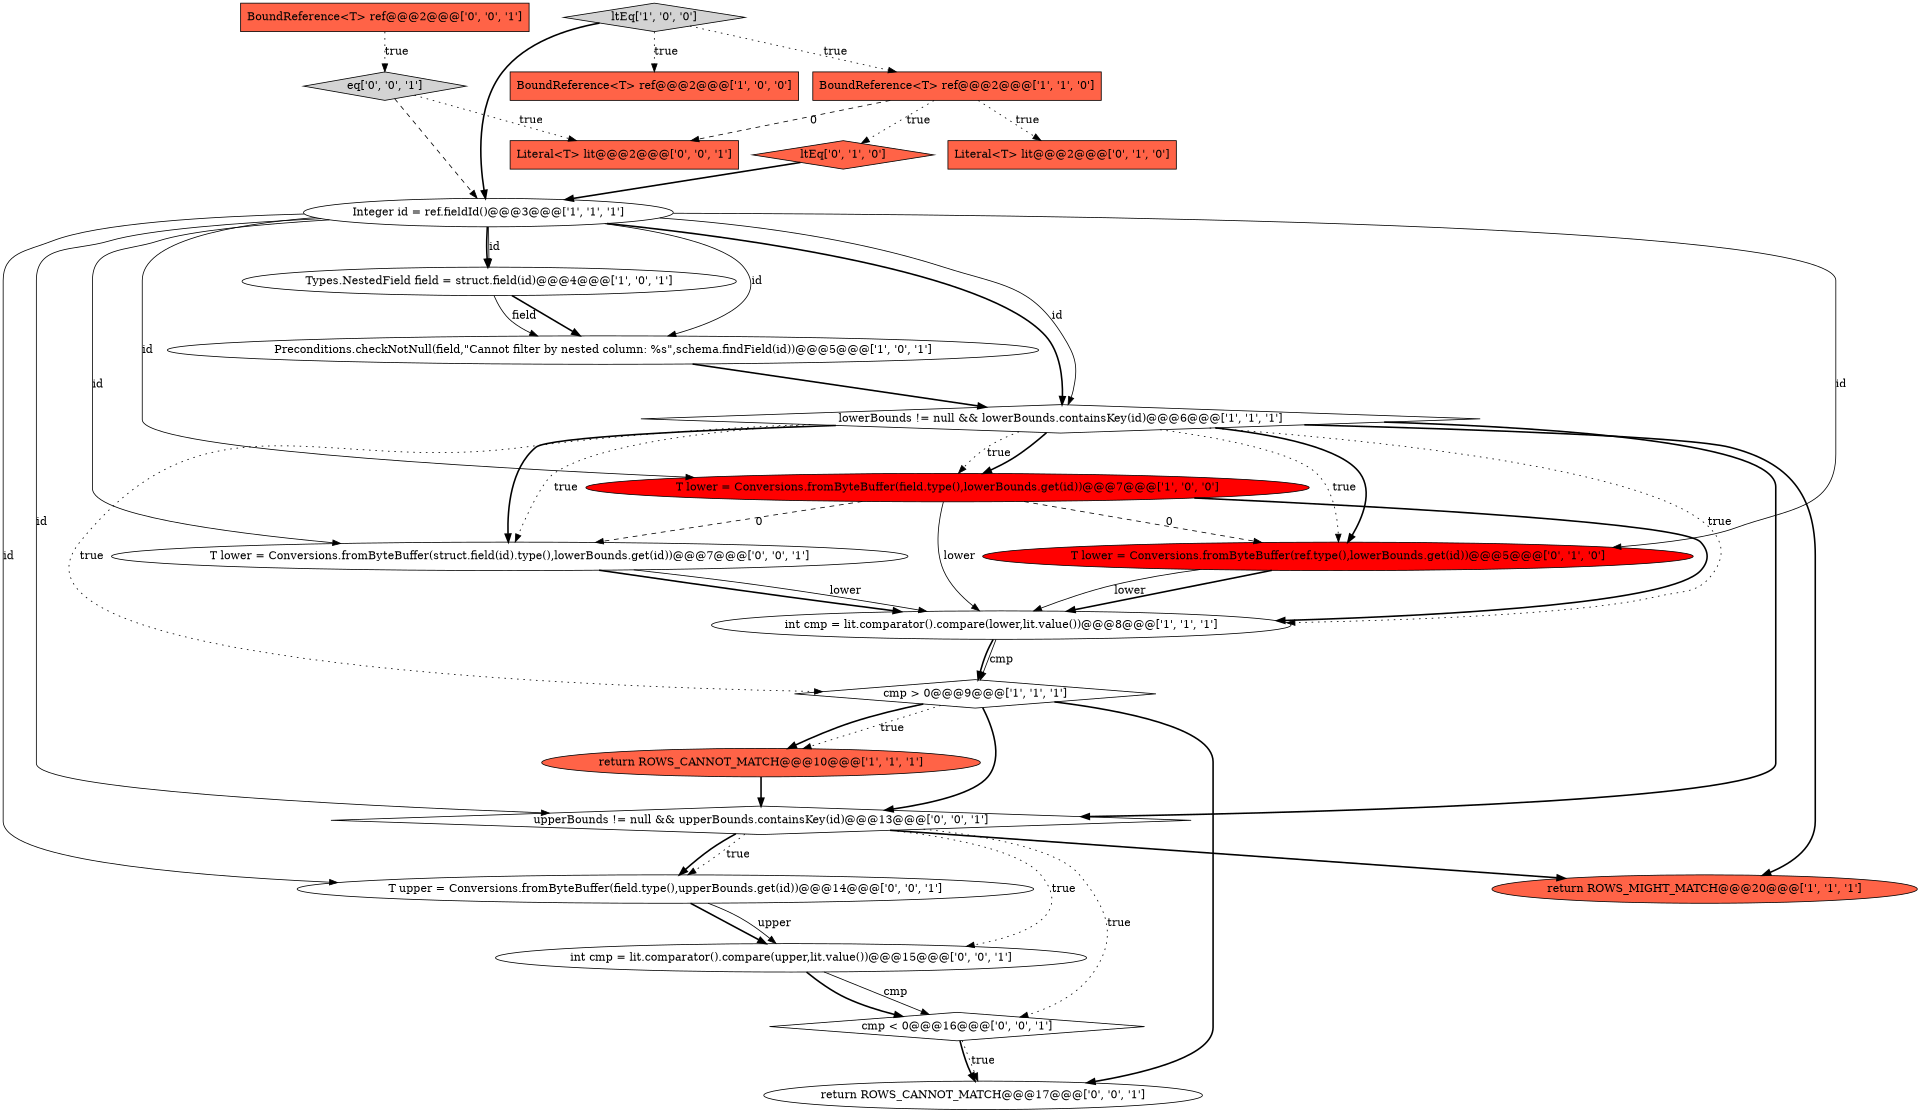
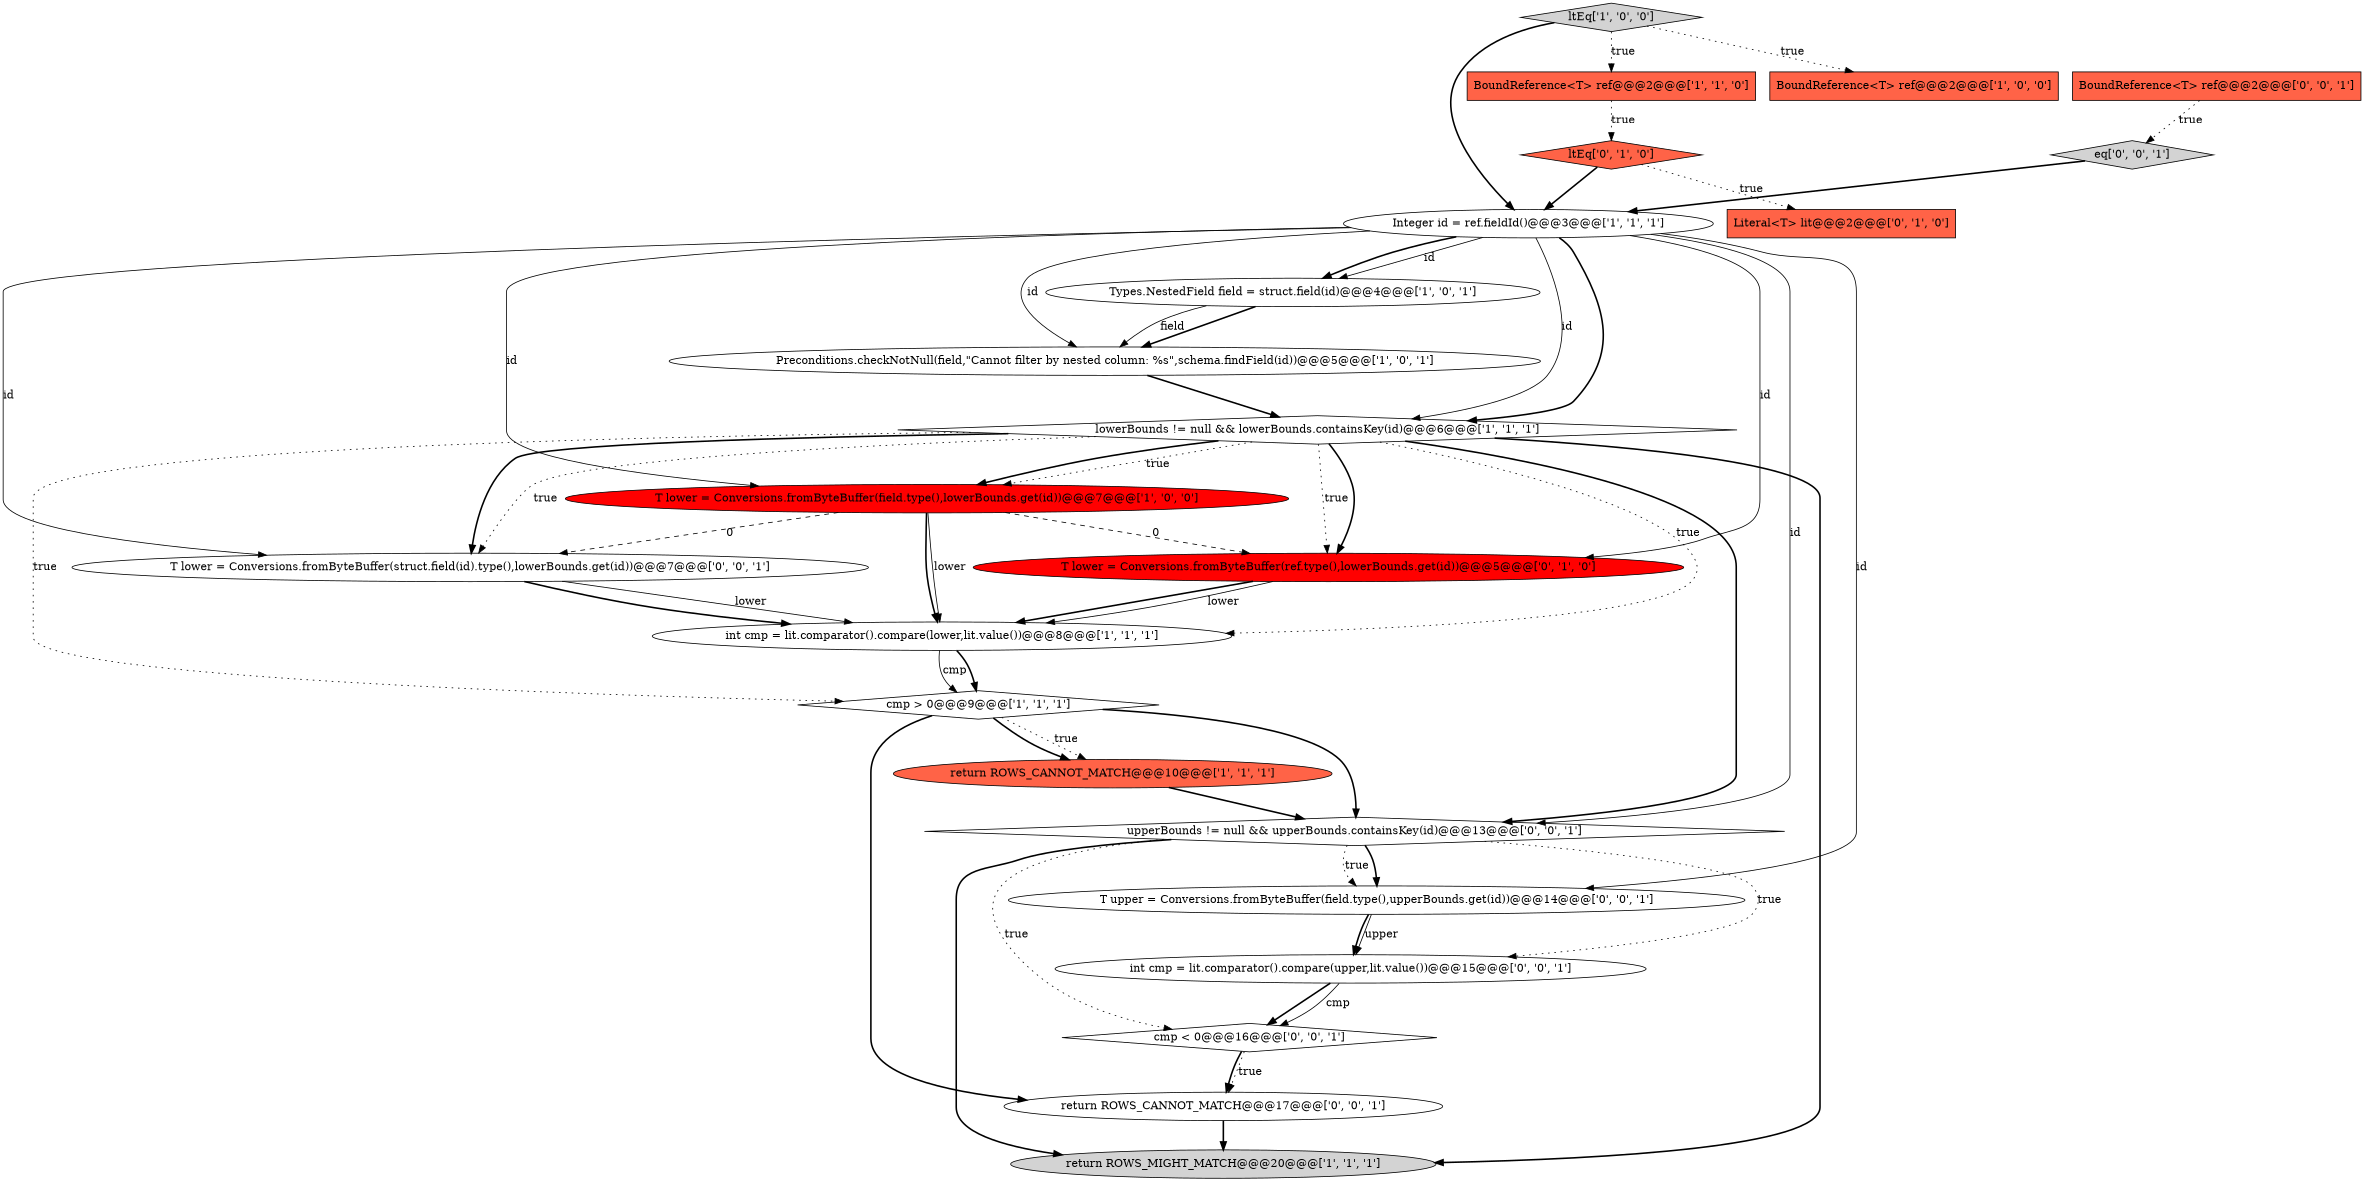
edge "BoundReference<T> ref@@@2@@@['1', '1', '0']" -> "Literal<T> lit@@@2@@@['0', '1', '0']": now "ltEq['0', '1', '0']" -> "Literal<T> lit@@@2@@@['0', '1', '0']"
edge "eq['0', '0', '1']" -> "Integer id = ref.fieldId()@@@3@@@['1', '1', '1']": style dashed -> bold
node "Literal<T> lit@@@2@@@['0', '0', '1']": removed
node "return ROWS_MIGHT_MATCH@@@20@@@['1', '1', '1']": fillcolor tomato -> lightgray
edge "return ROWS_CANNOT_MATCH@@@17@@@['0', '0', '1']" -> "return ROWS_MIGHT_MATCH@@@20@@@['1', '1', '1']": added
